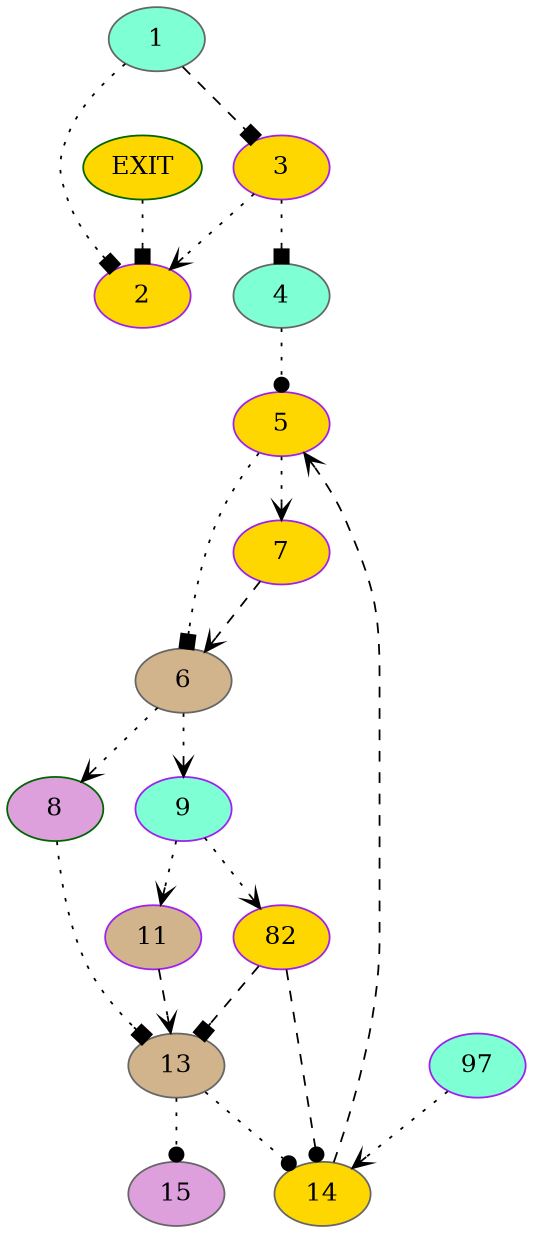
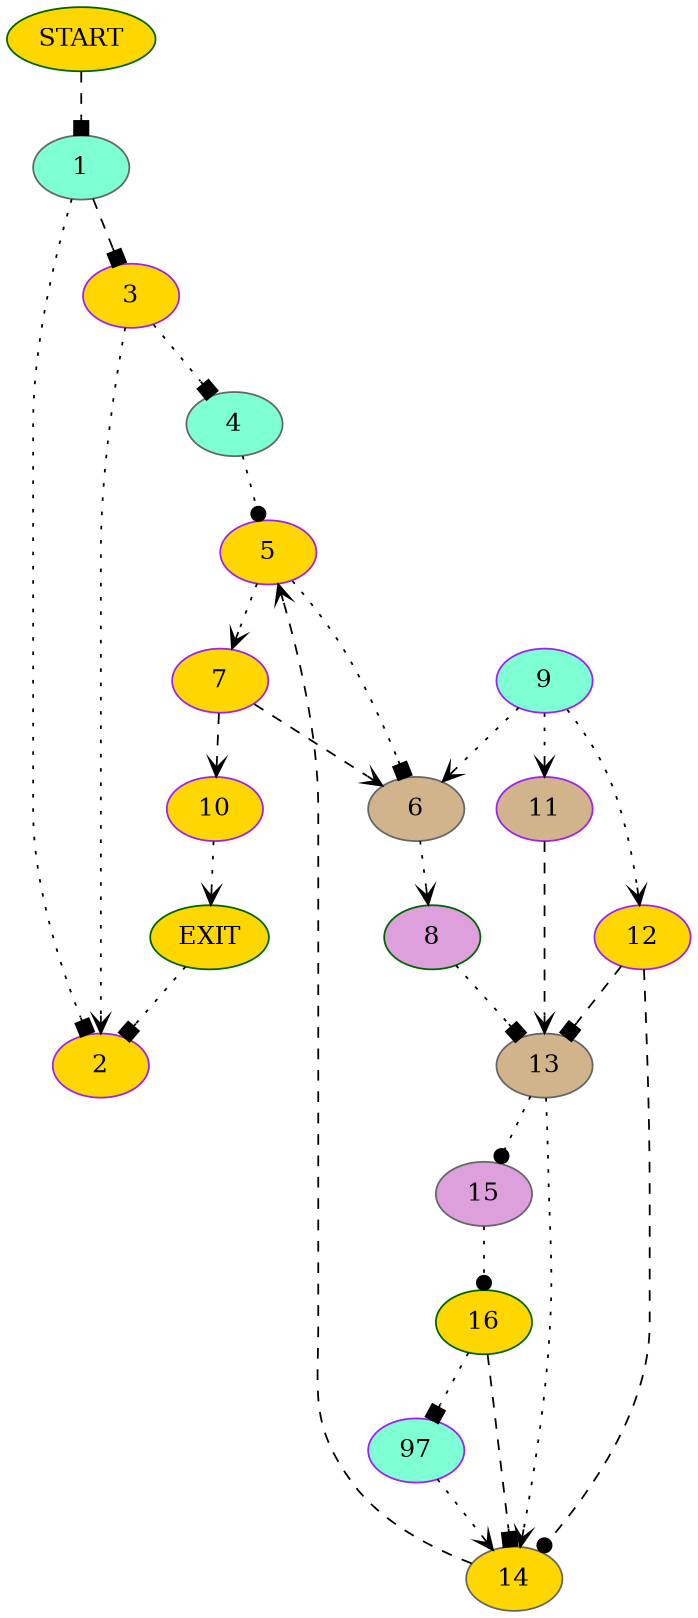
node "START": added
edge "6" -> "9": reversed
node "10": added
node "82": label "82" -> "12"
edge "13" -> "14": arrowhead dot -> vee
node "16": added
